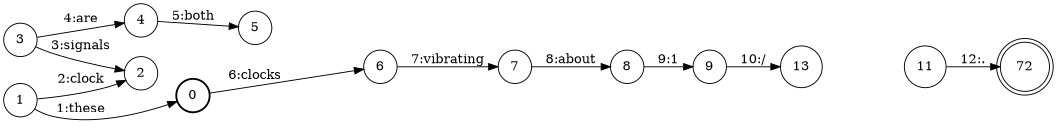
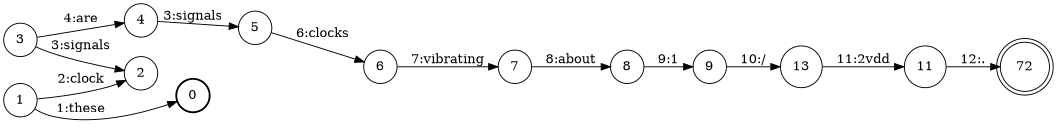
edge "4" -> "5": label "5:both" -> "3:signals"
edge "13" -> "11": added, label "11:2vdd"
edge "0" -> "6": now "5" -> "6"
